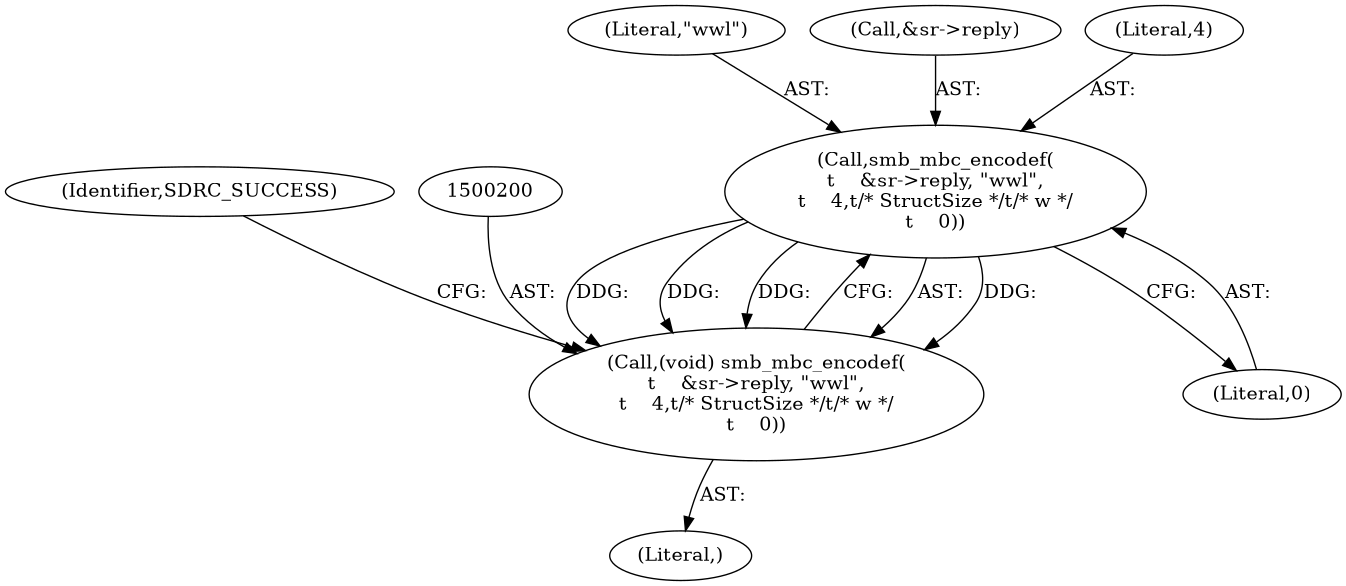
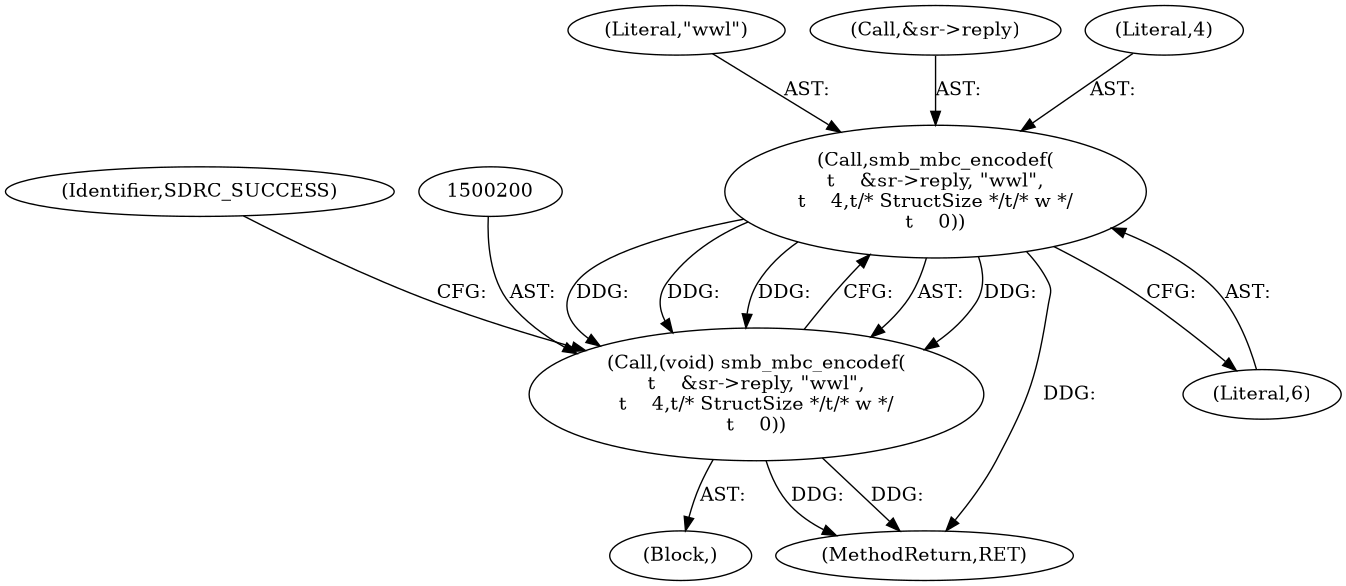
node "(Literal,0)": label "(Literal,0)" -> "(Literal,6)"
node "(Literal,)": label "(Literal,)" -> "(Block,)"
node "(MethodReturn,RET)": added
